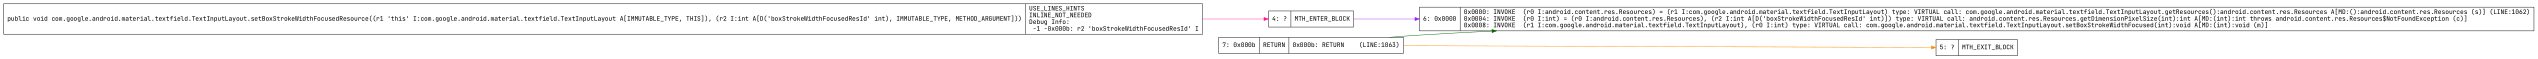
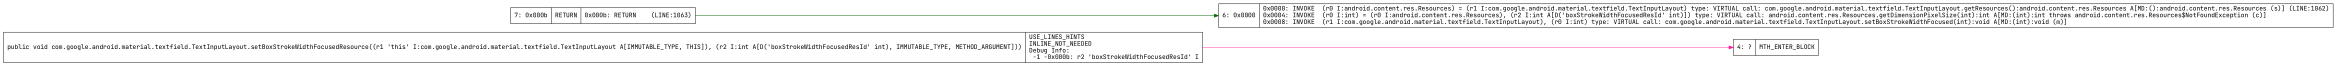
edge "4: ?" -> "6: 0x0000": removed
node "5: ?": removed
